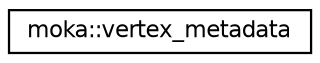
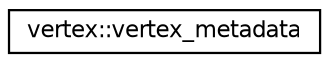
node "moka::vertex_metadata": label "moka::vertex_metadata" -> "vertex::vertex_metadata"
